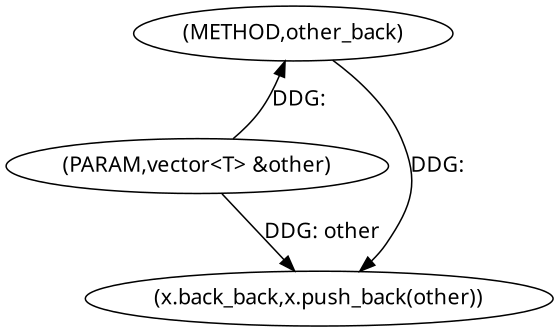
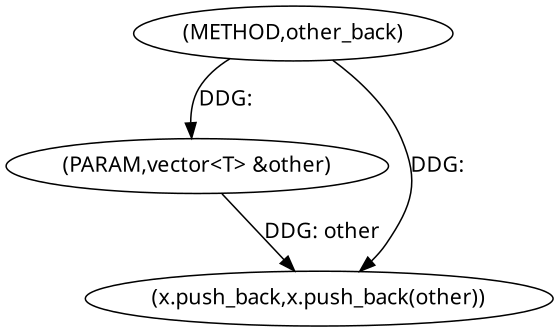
edge "(PARAM,vector<T> &other)" -> "(METHOD,other_back)": reversed
node "(x.back_back,x.push_back(other))": label "(x.back_back,x.push_back(other))" -> "(x.push_back,x.push_back(other))"
